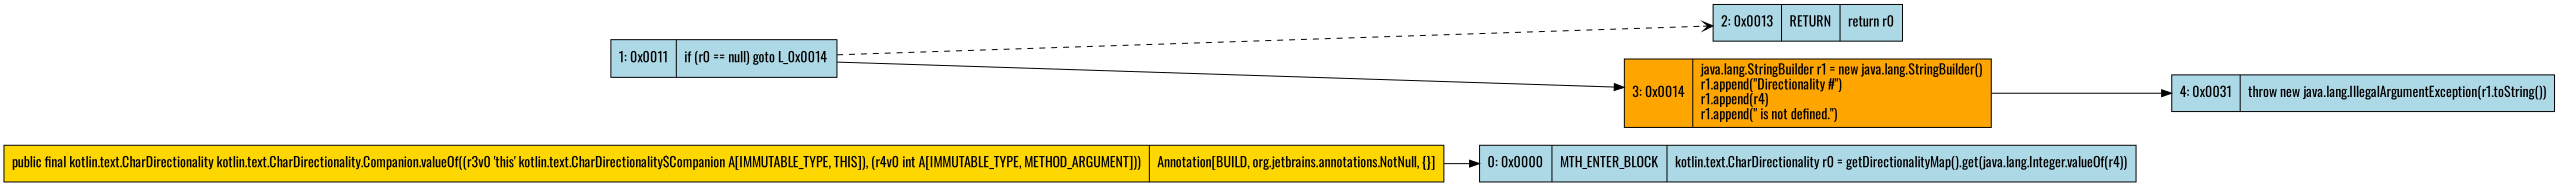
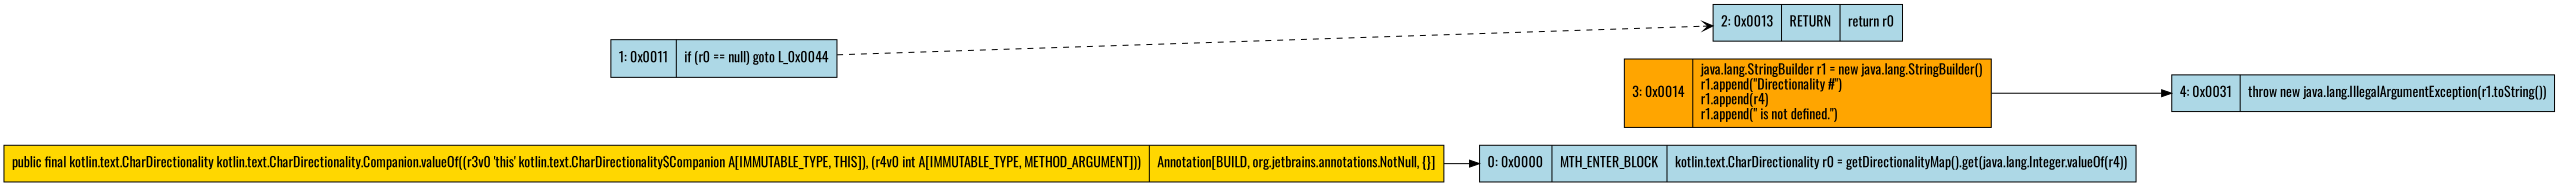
node "1: 0x0011": text "if (r0 == null) goto L_0x0014" -> "if (r0 == null) goto L_0x0044"
edge "1: 0x0011" -> "3: 0x0014": removed
